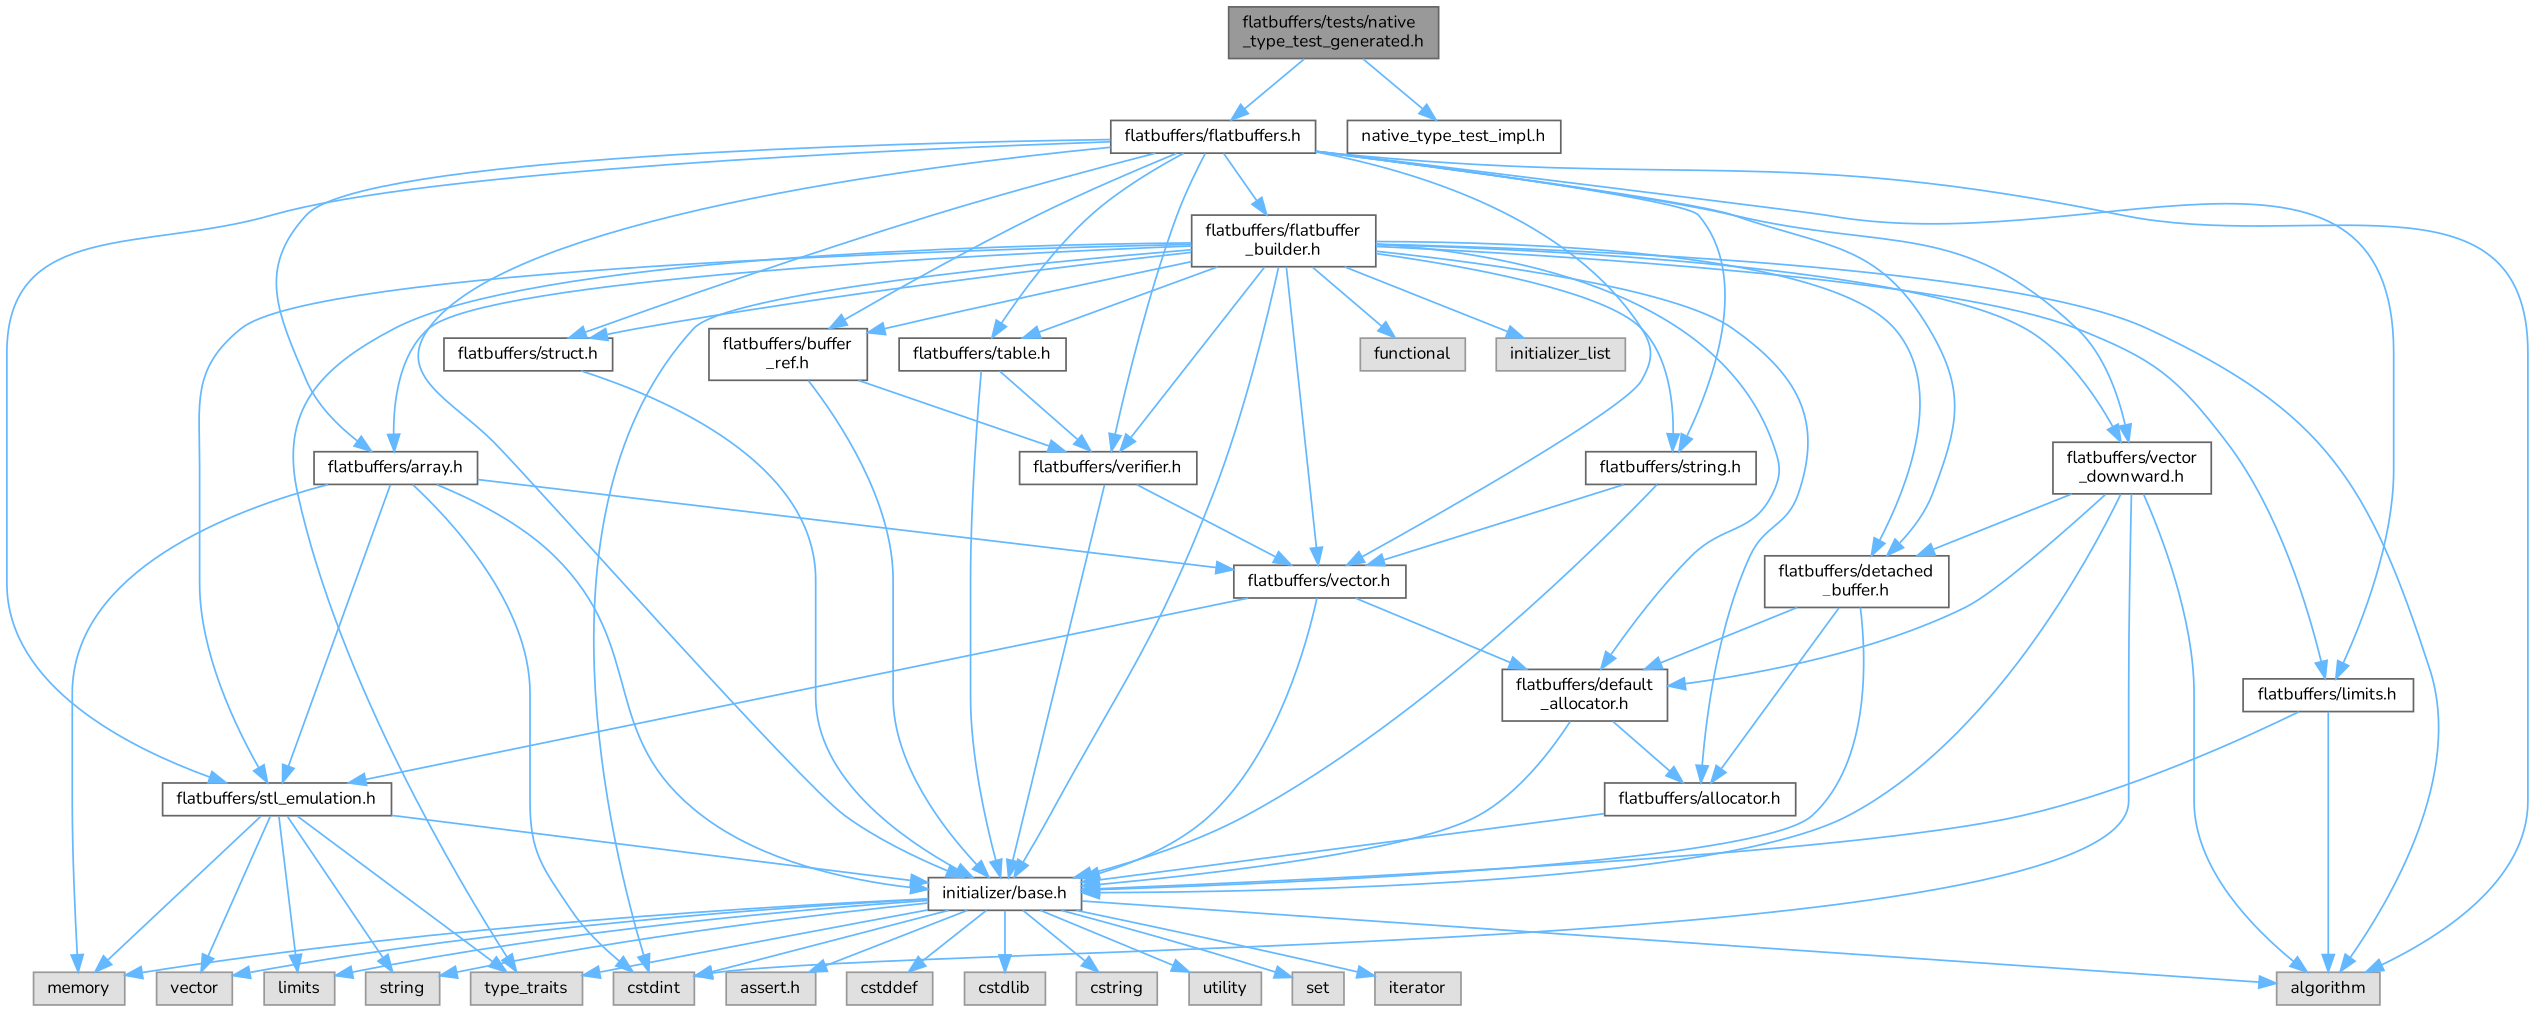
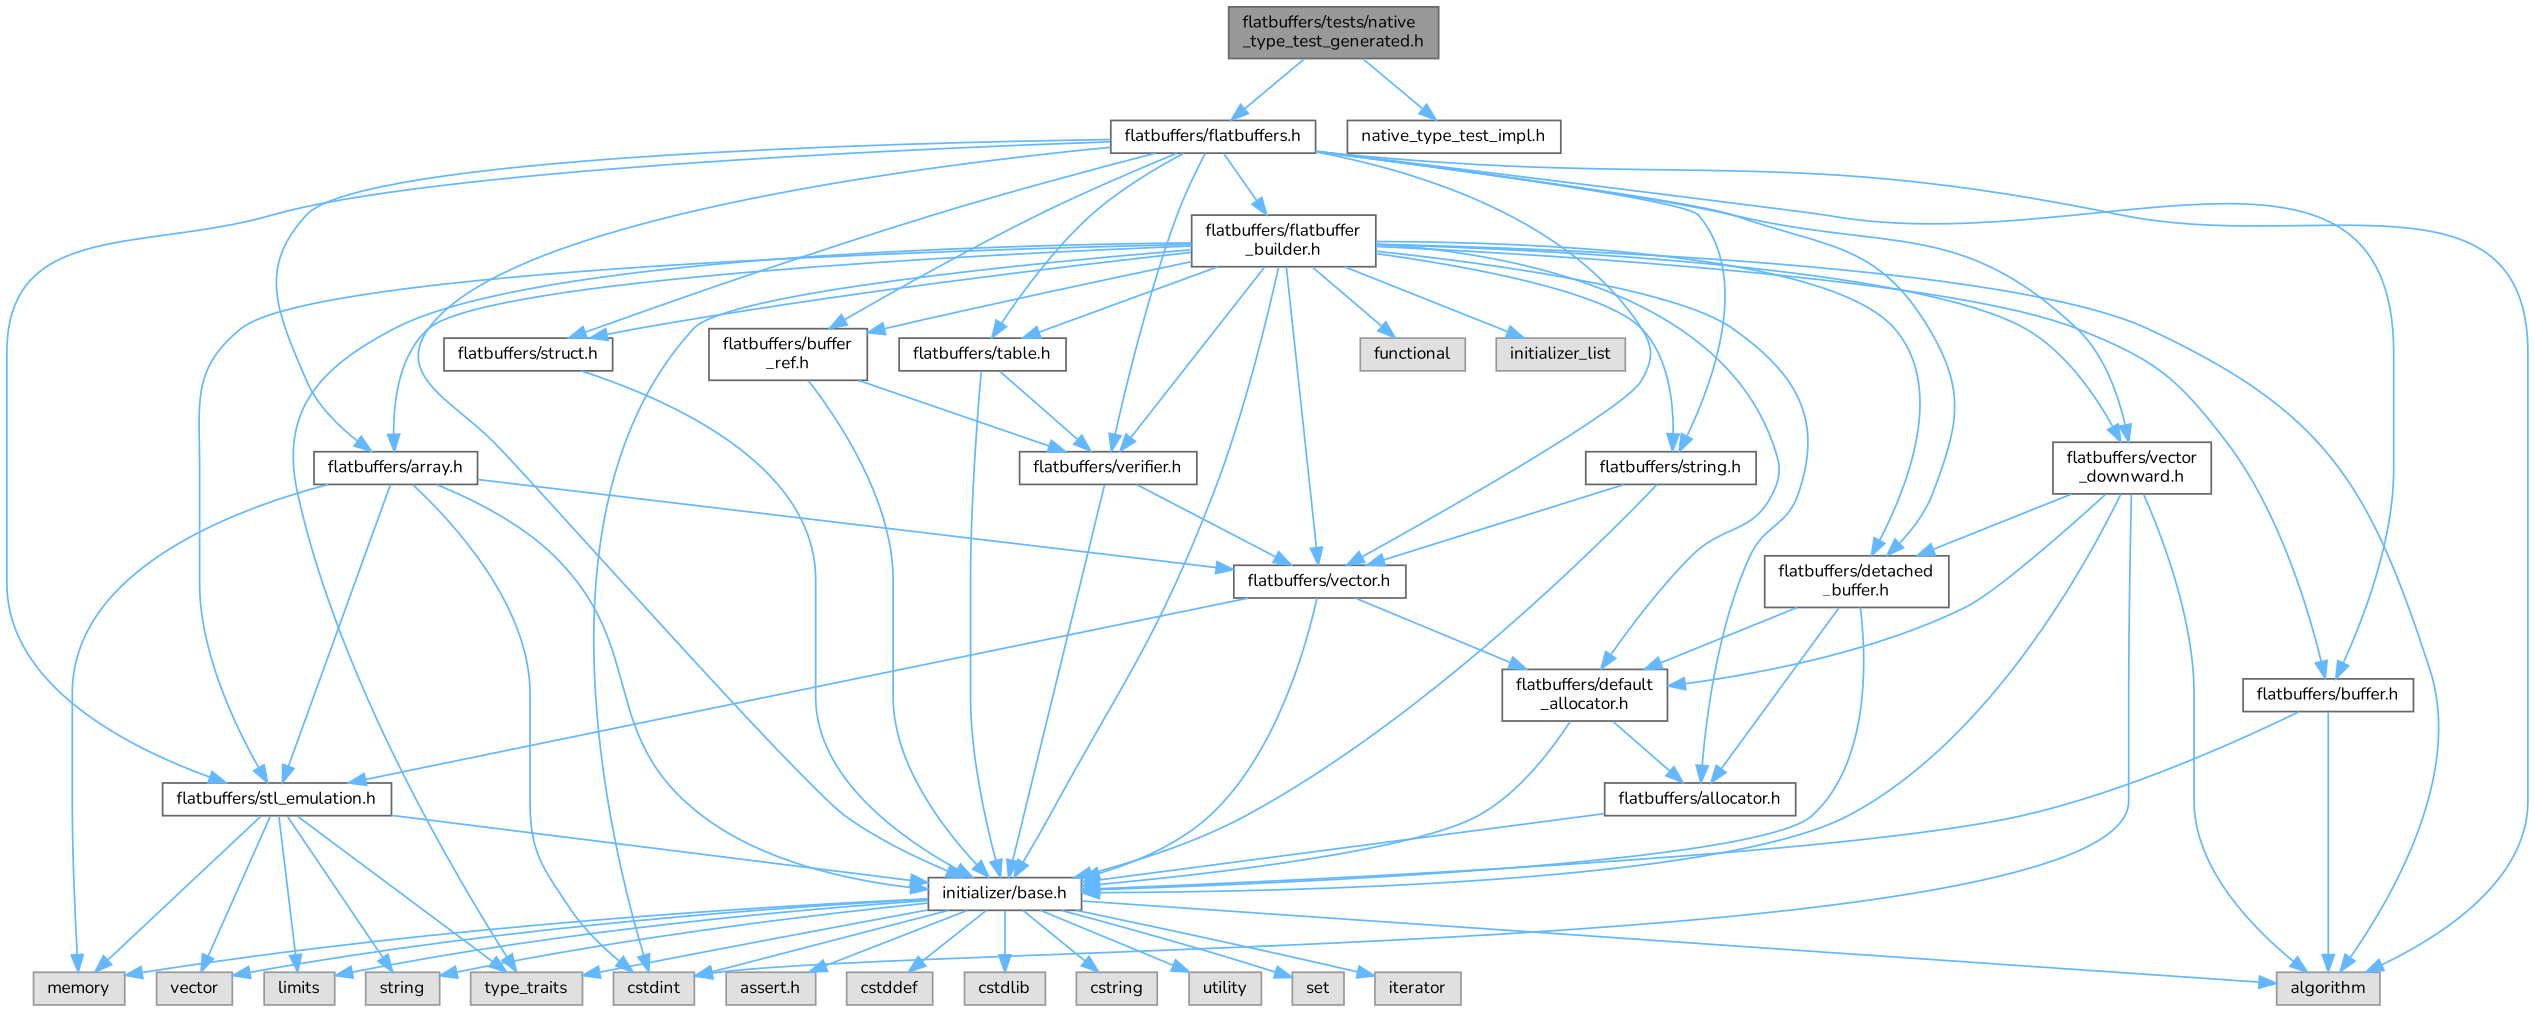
node "flatbuffers/limits.h": label "flatbuffers/limits.h" -> "flatbuffers/buffer.h"
